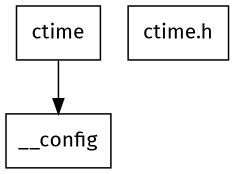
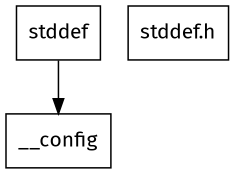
node "ctime": label "ctime" -> "stddef"
node "ctime.h": label "ctime.h" -> "stddef.h"
